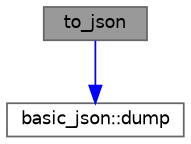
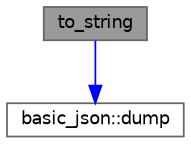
node "to_json": label "to_json" -> "to_string"
